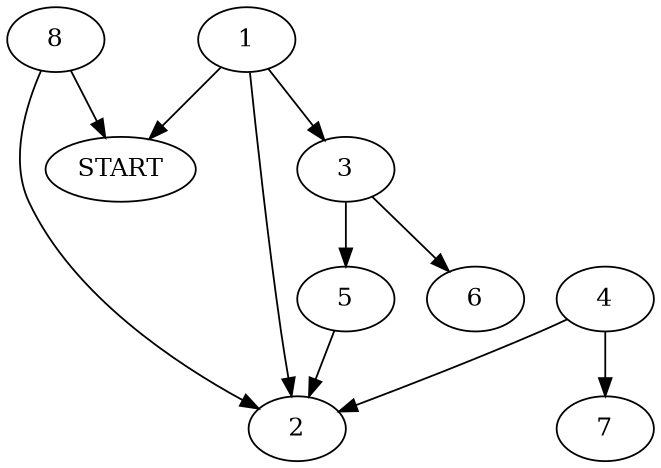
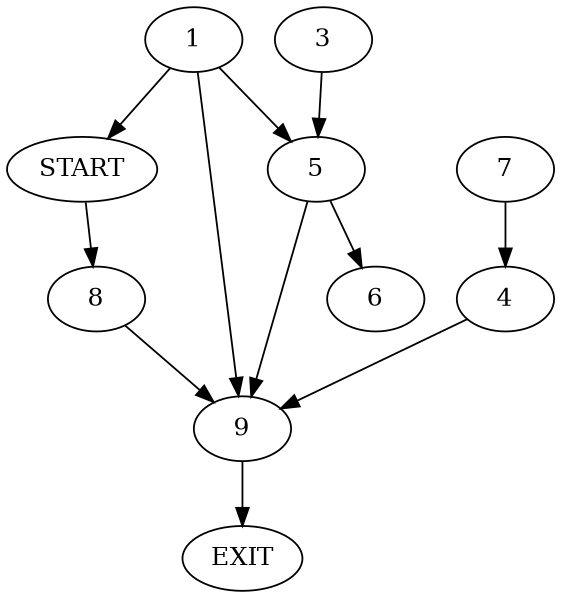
edge "8" -> "START": reversed
edge "1" -> "3": now "1" -> "5"
edge "3" -> "6": now "5" -> "6"
edge "4" -> "7": reversed
node "2": label "2" -> "9"
node "EXIT": added
